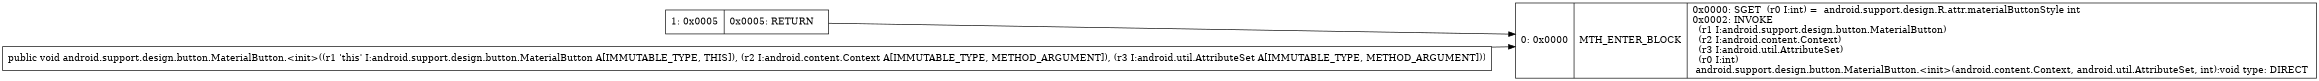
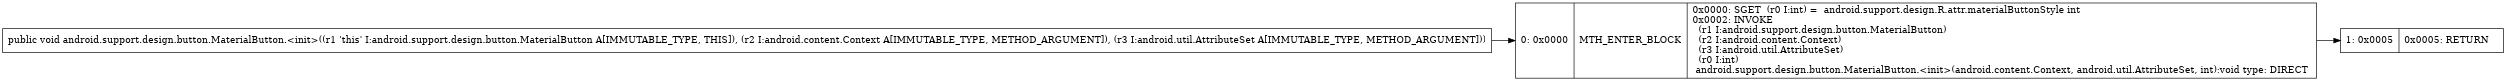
edge "1: 0x0005" -> "0: 0x0000": reversed
